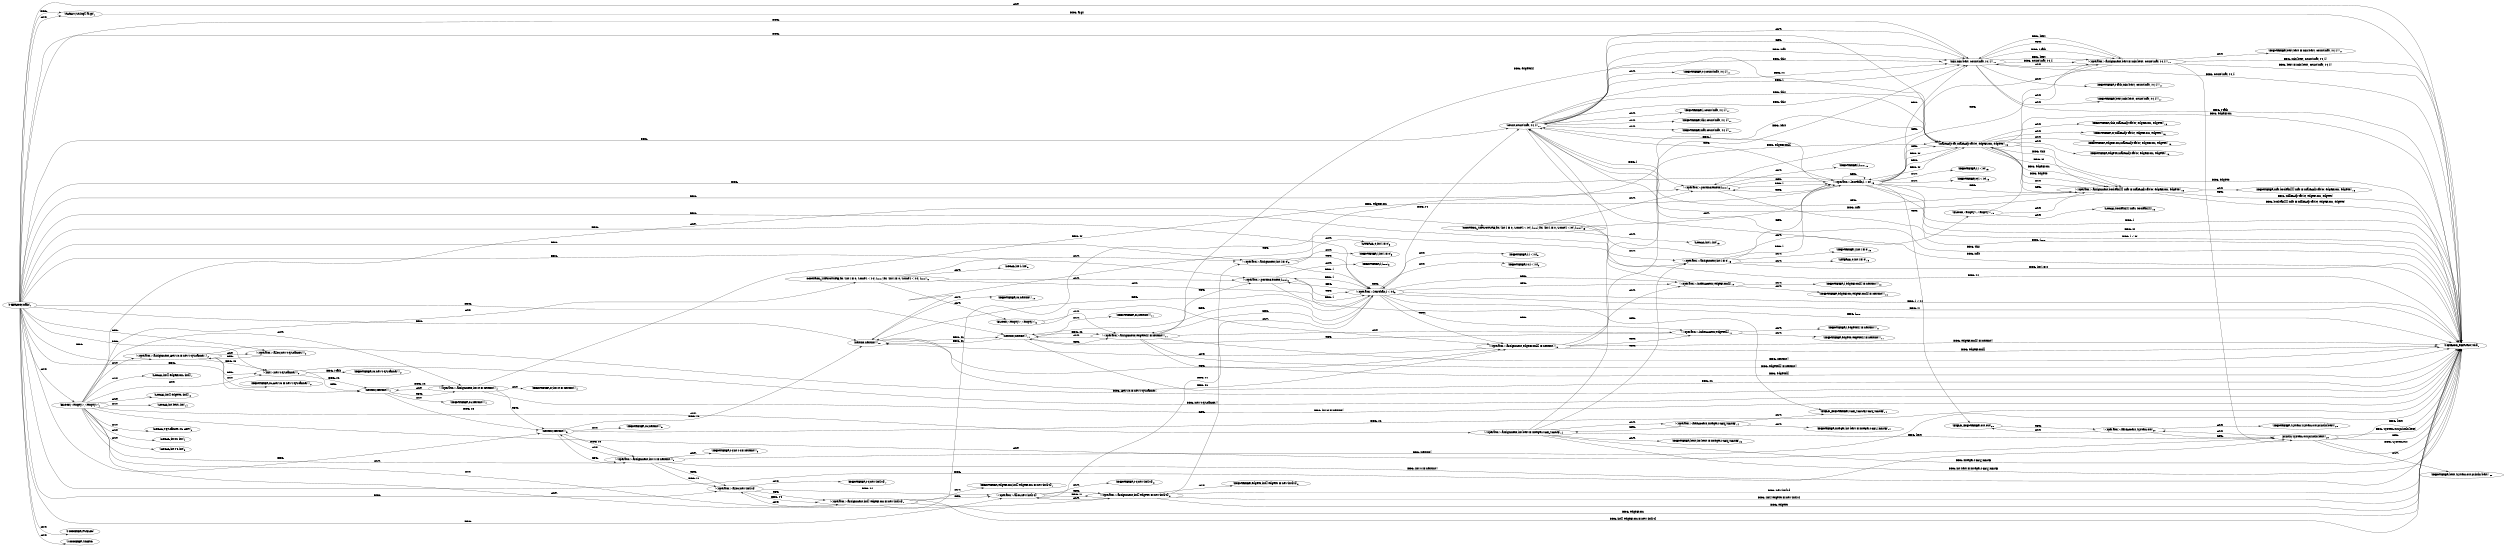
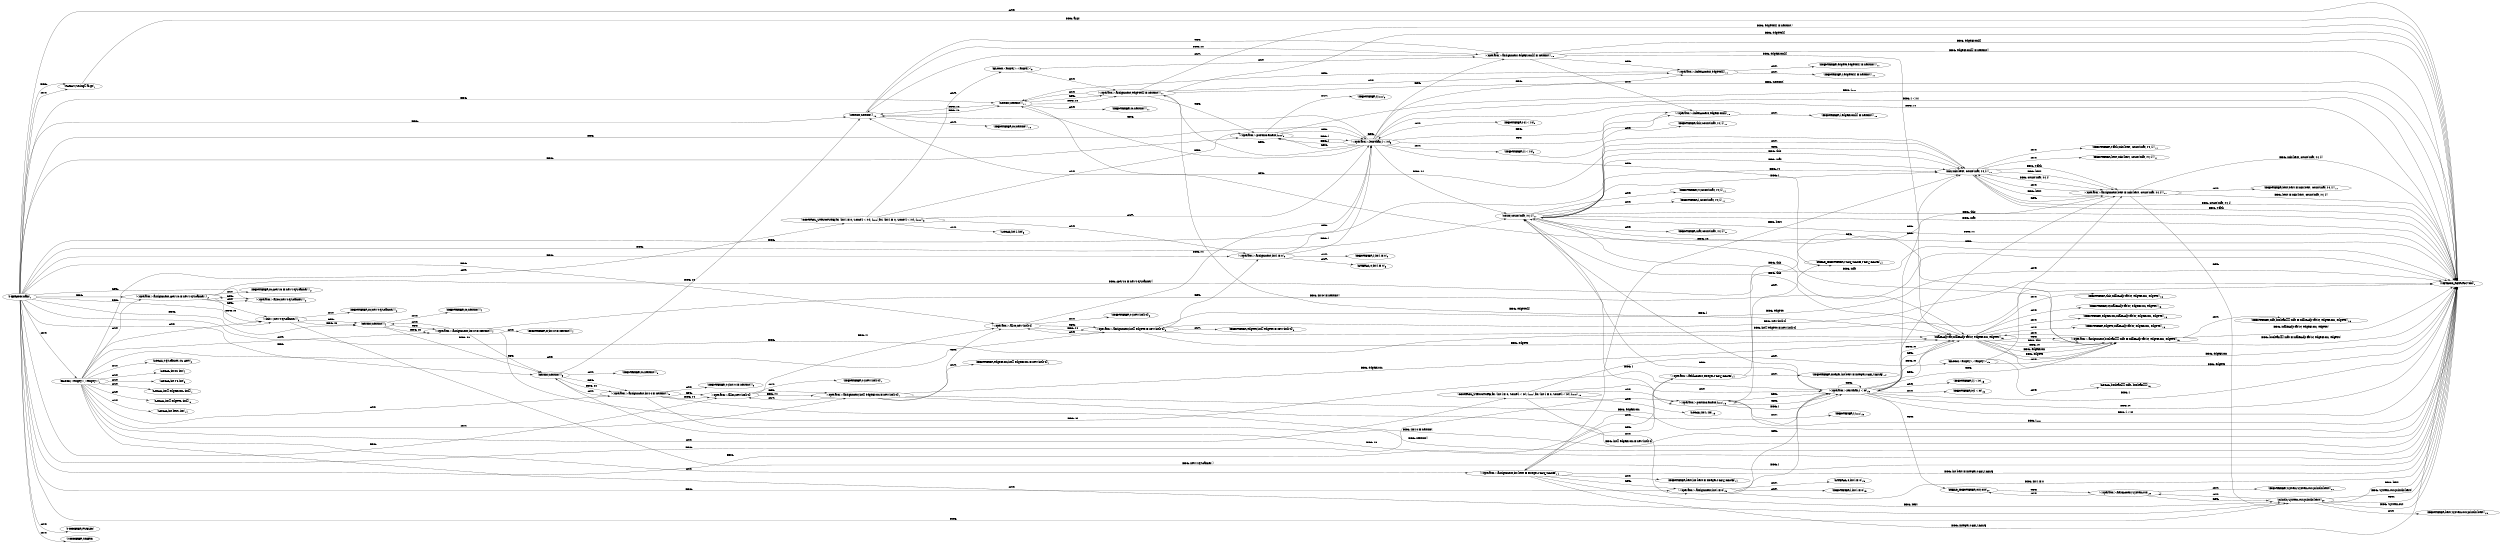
edge "(count,count(mat, M, i))" -> "(IDENTIFIER,this,count(mat, M, i))": now "(IDENTIFIER,i,i < M)" -> "(IDENTIFIER,this,count(mat, M, i))"
node "(IDENTIFIER,edgeFrom,edgeFrom[i] = nextInt())": removed
edge "(<operator>.assignment,int[] edgeTo = new int[M])" -> "(makeAdjMat,makeAdjMat(N, edgeFrom, edgeTo))": added, label "DDG: edgeTo"
edge "(<init>,new MyScanner())" -> "(IDENTIFIER,sc,new MyScanner())": label "DDG: Math" -> "AST: "
node "(IDENTIFIER,best,int best = Integer.MAX_VALUE)": text "15" -> "14"
